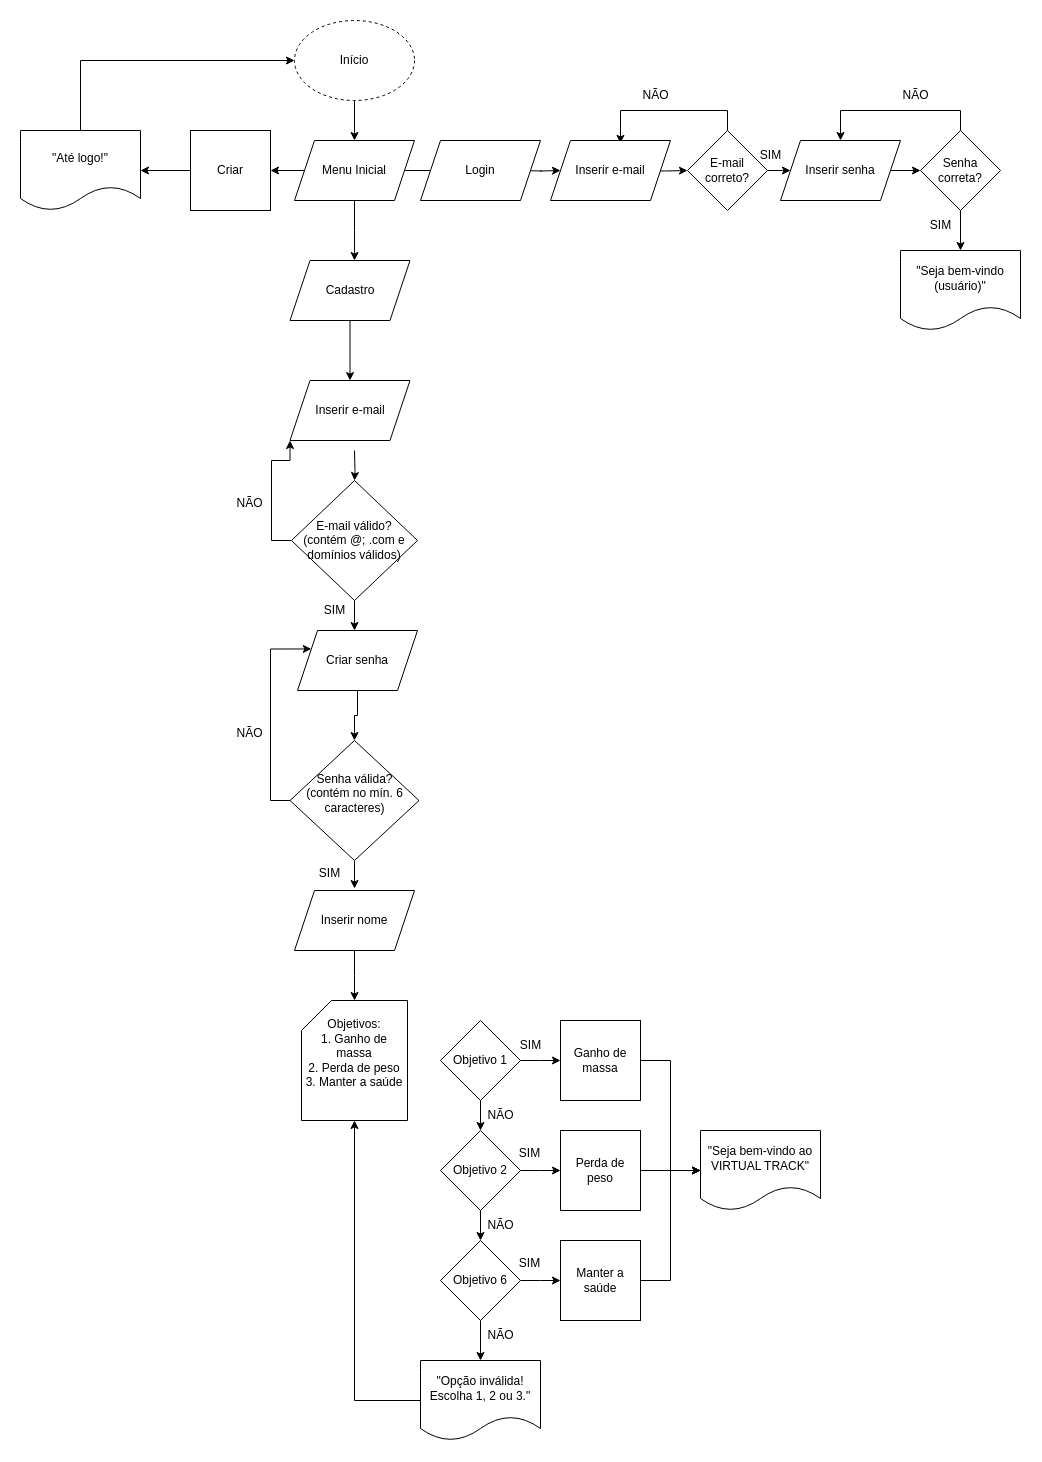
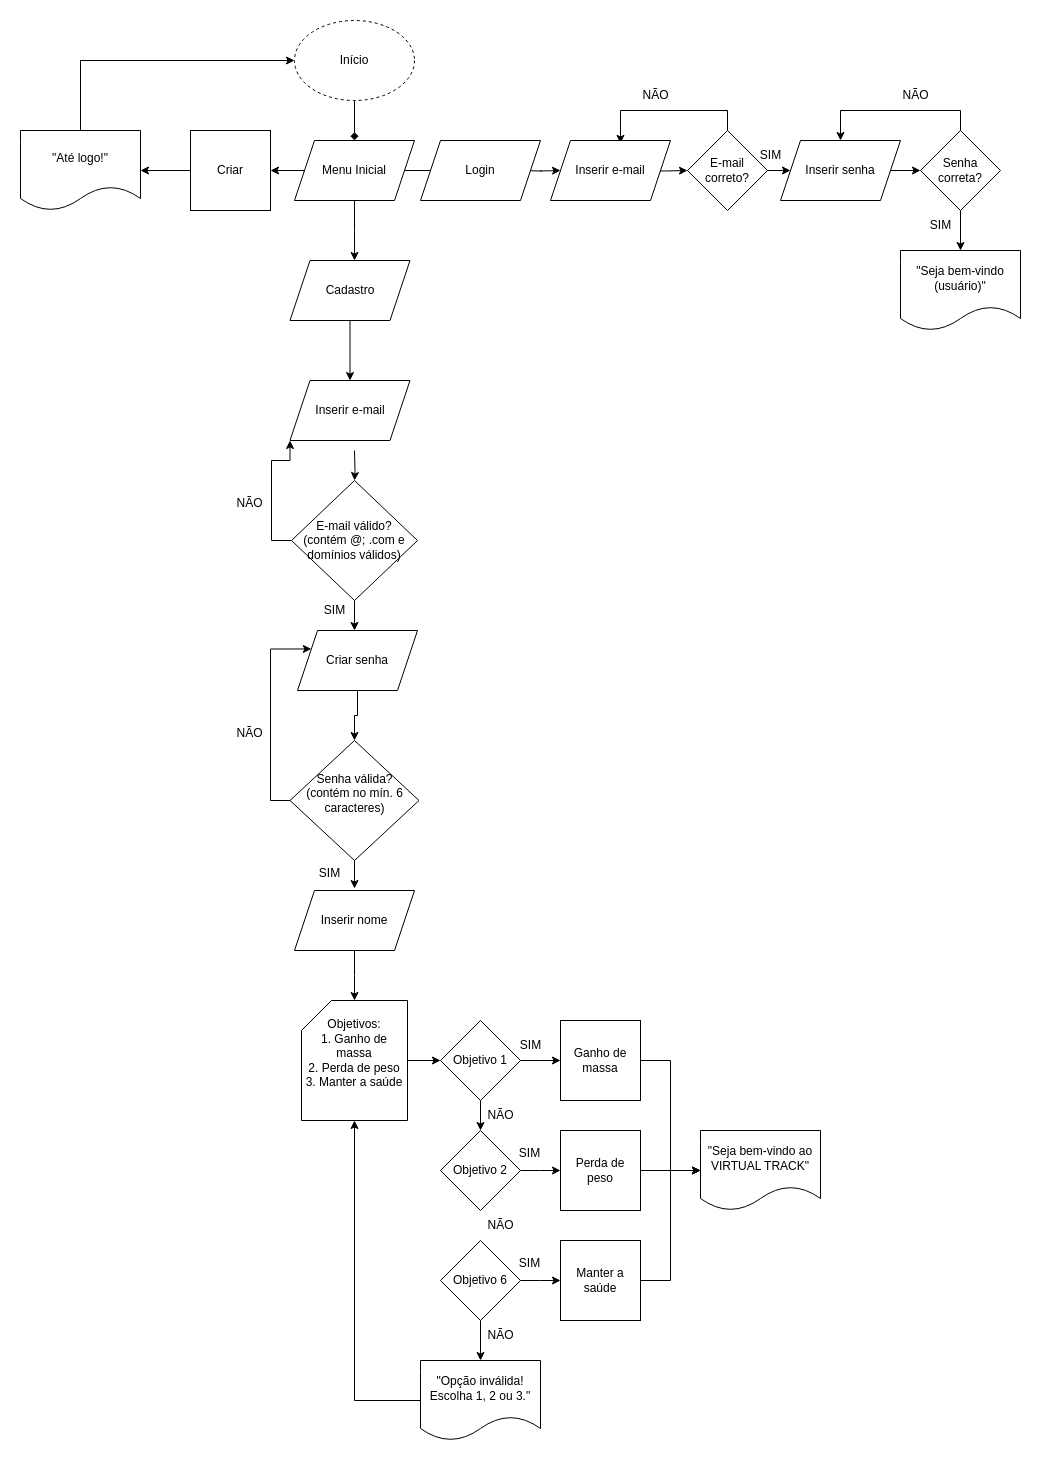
edge "Início" -> "Menu Inicial": arrowhead classic -> diamond
edge "Objetivos: 1. Ganho de massa 2. Perda de peso 3. Manter a saúde" -> "Objetivo 1": added
edge "Objetivo 2" -> "Objetivo 6": removed
